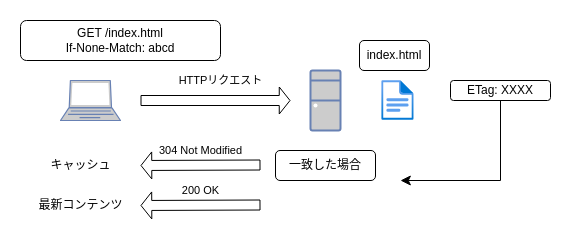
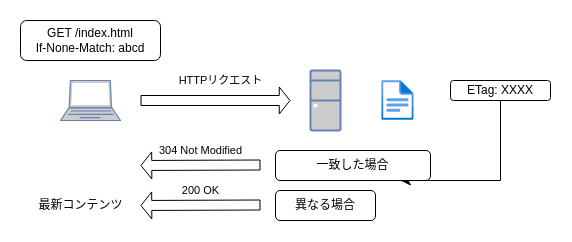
node "GET /index.html If-None-Match: abcd": size 200x40 -> 140x40
node "index.html": removed
node "キャッシュ": removed
node "一致した場合": size 100x30 -> 155x30
node "異なる場合": added
